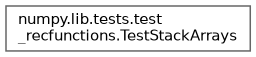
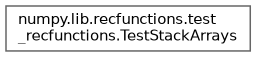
node "numpy.lib.tests.test _recfunctions.TestStackArrays": label "numpy.lib.tests.test _recfunctions.TestStackArrays" -> "numpy.lib.recfunctions.test _recfunctions.TestStackArrays"
